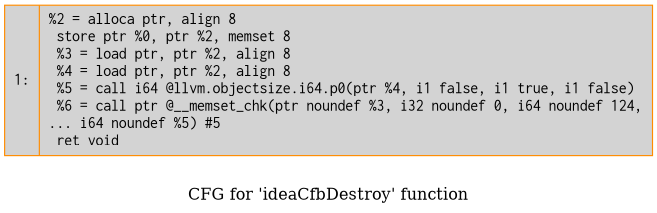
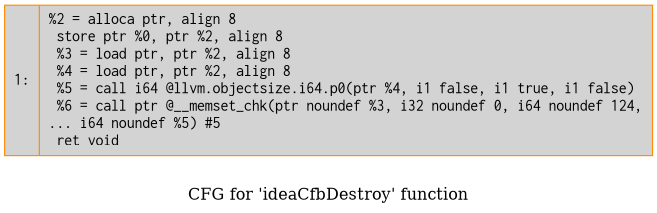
node "1:": text "store ptr %0, ptr %2, memset 8" -> "store ptr %0, ptr %2, align 8"
